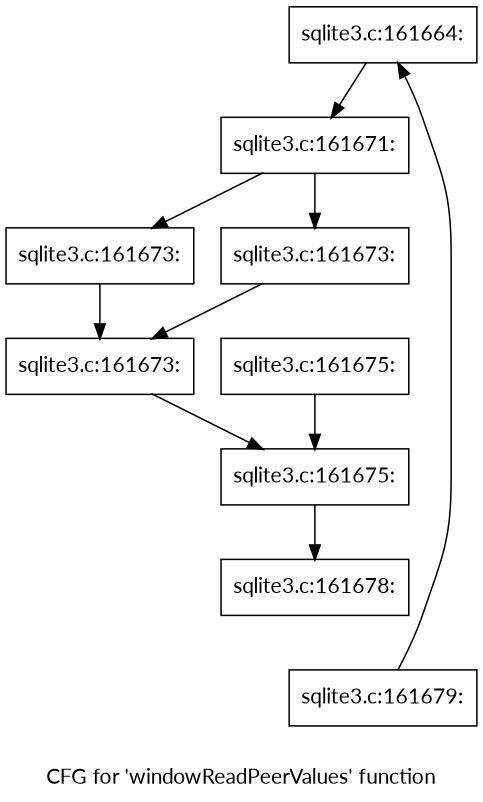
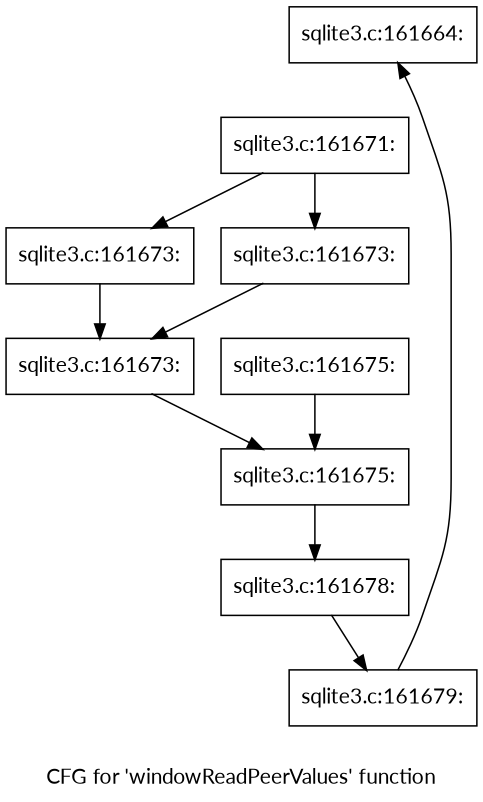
edge "sqlite3.c:161664:" -> "sqlite3.c:161671:": removed
edge "sqlite3.c:161678:" -> "sqlite3.c:161679:": added
